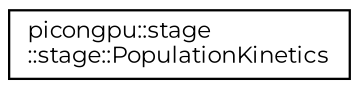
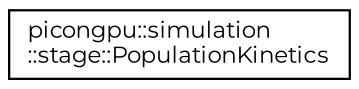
node "picongpu::stage ::stage::PopulationKinetics": label "picongpu::stage ::stage::PopulationKinetics" -> "picongpu::simulation ::stage::PopulationKinetics"
